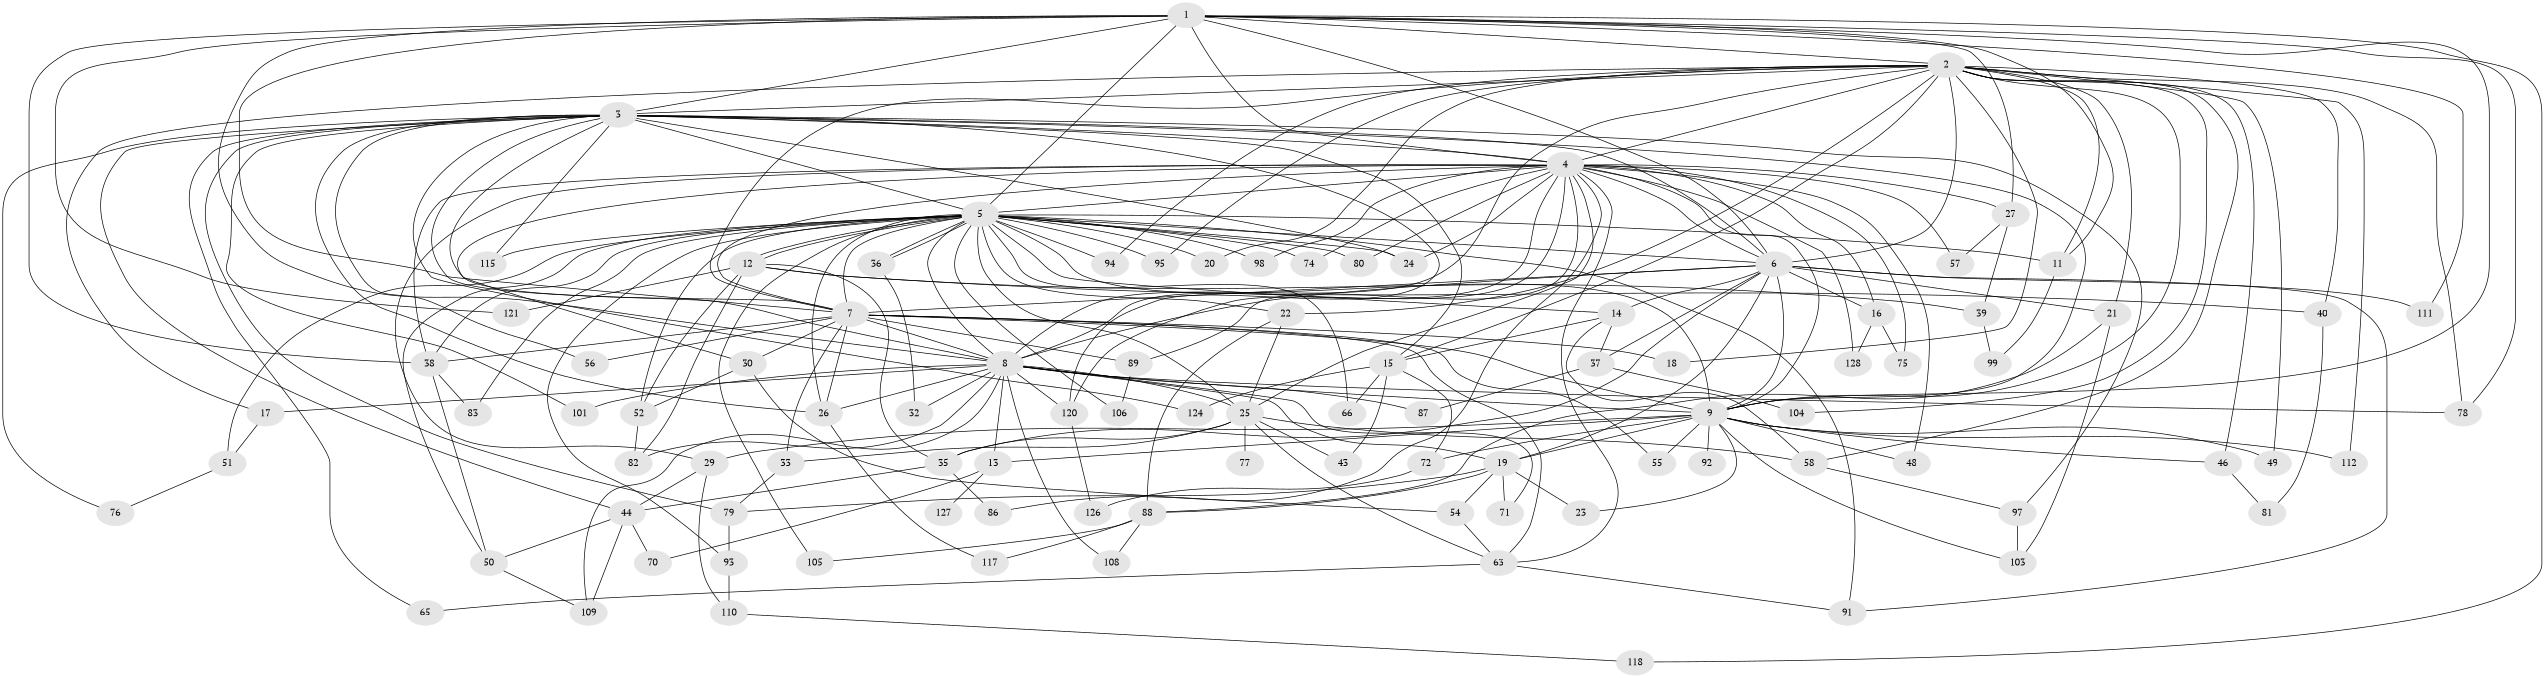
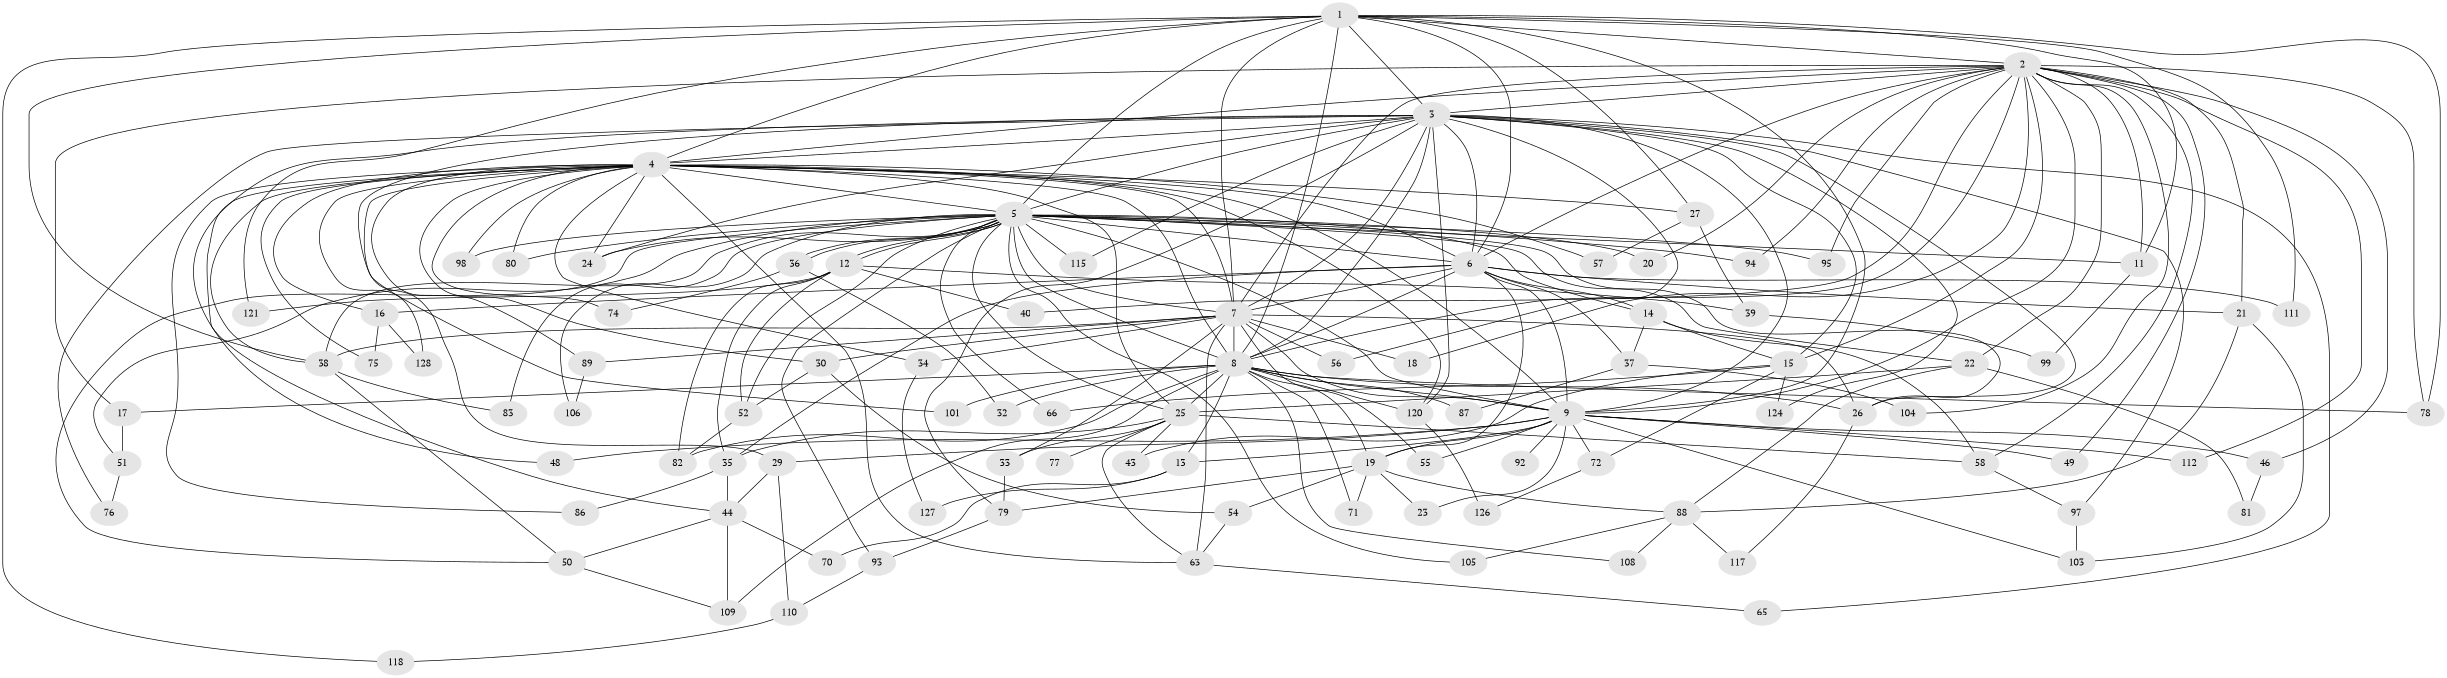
edge "5" -- "74": now "36" -- "74"
node "34": added
edge "40" -- "81": now "22" -- "81"
node "91": removed
